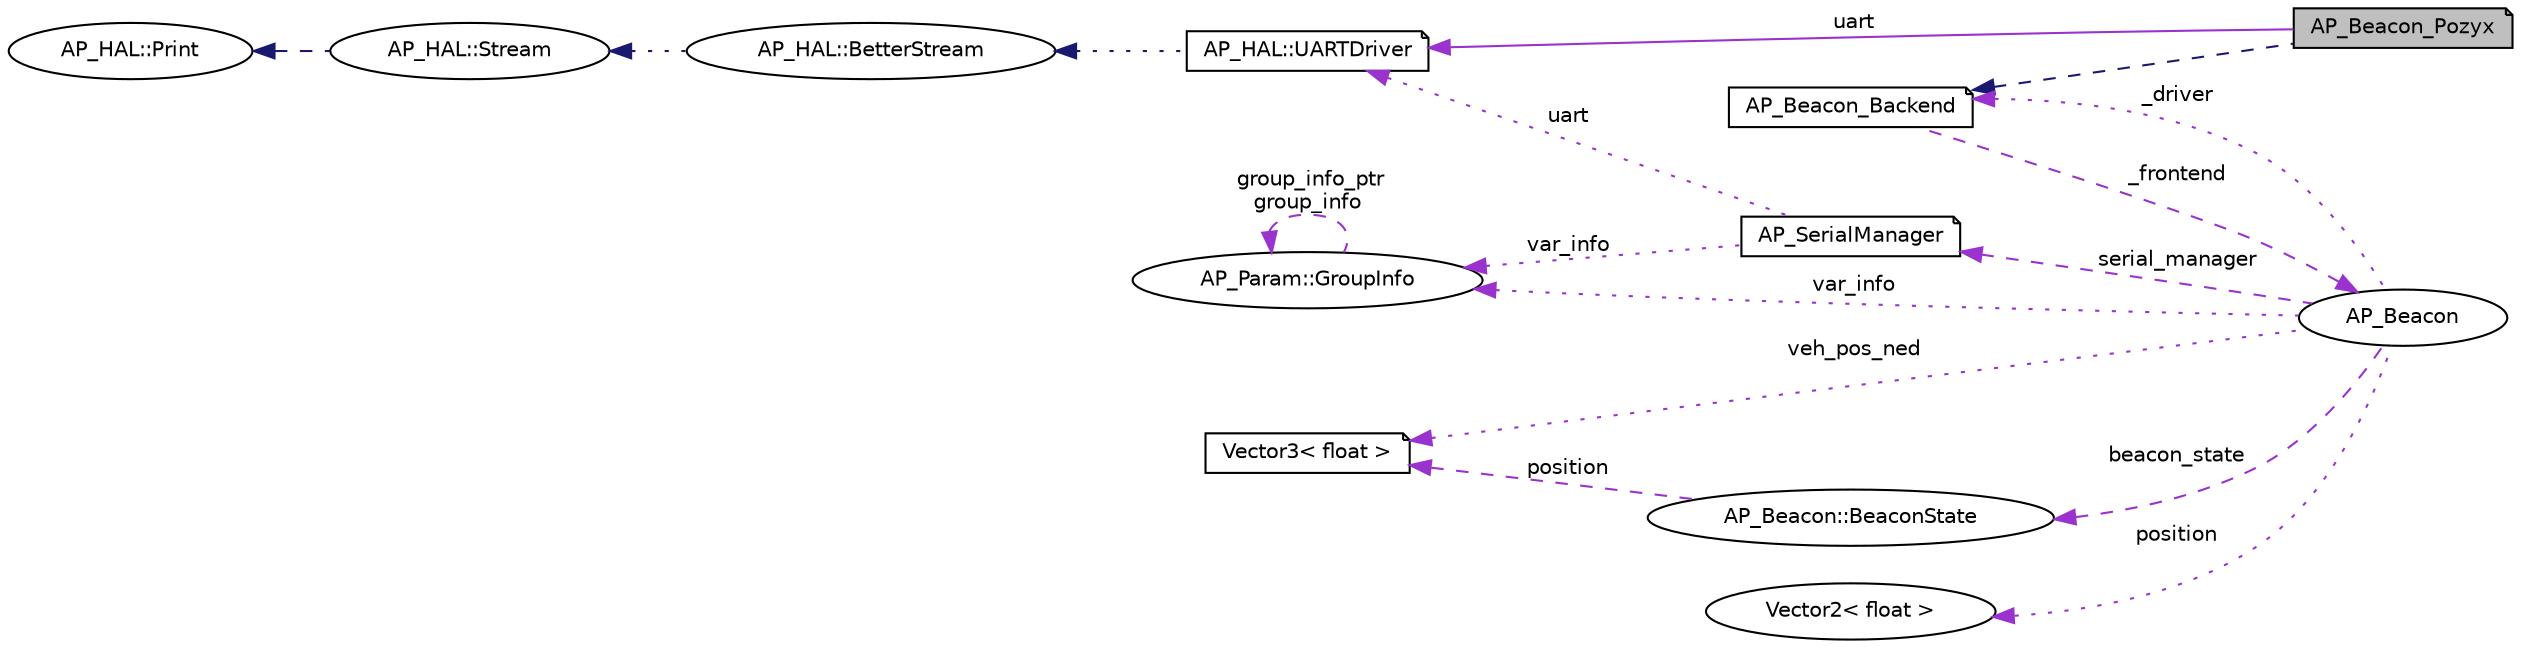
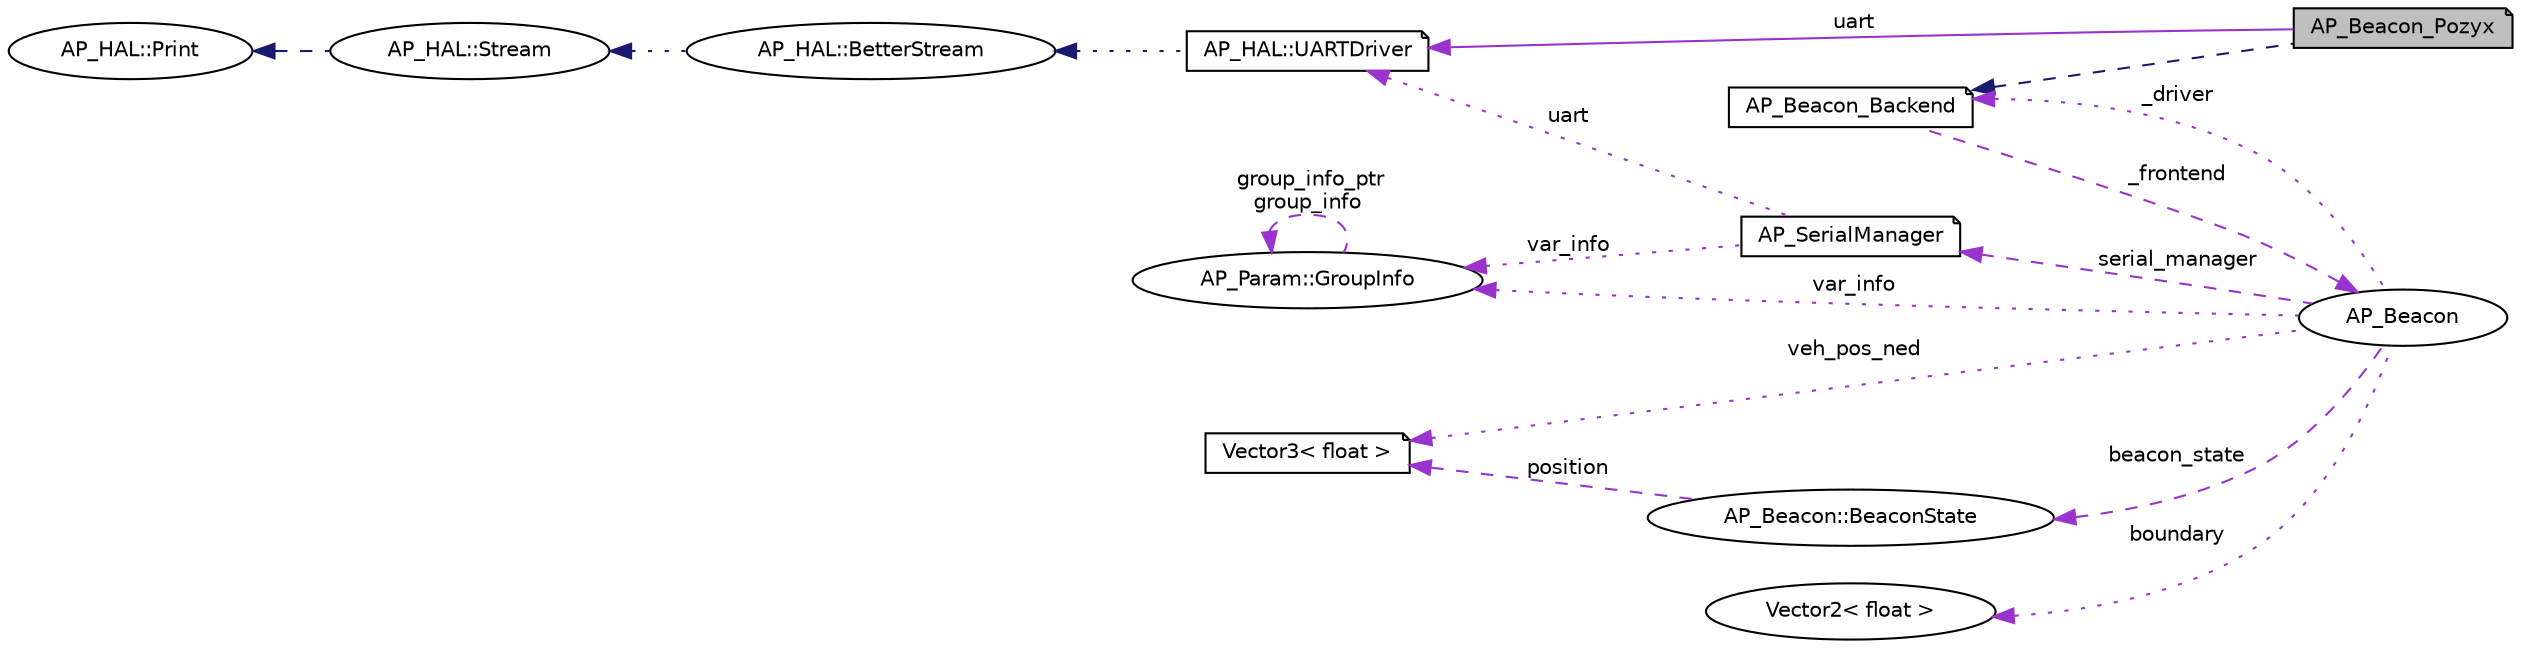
edge "AP_Beacon" -> "Vector2< float >": label " position" -> " boundary"
